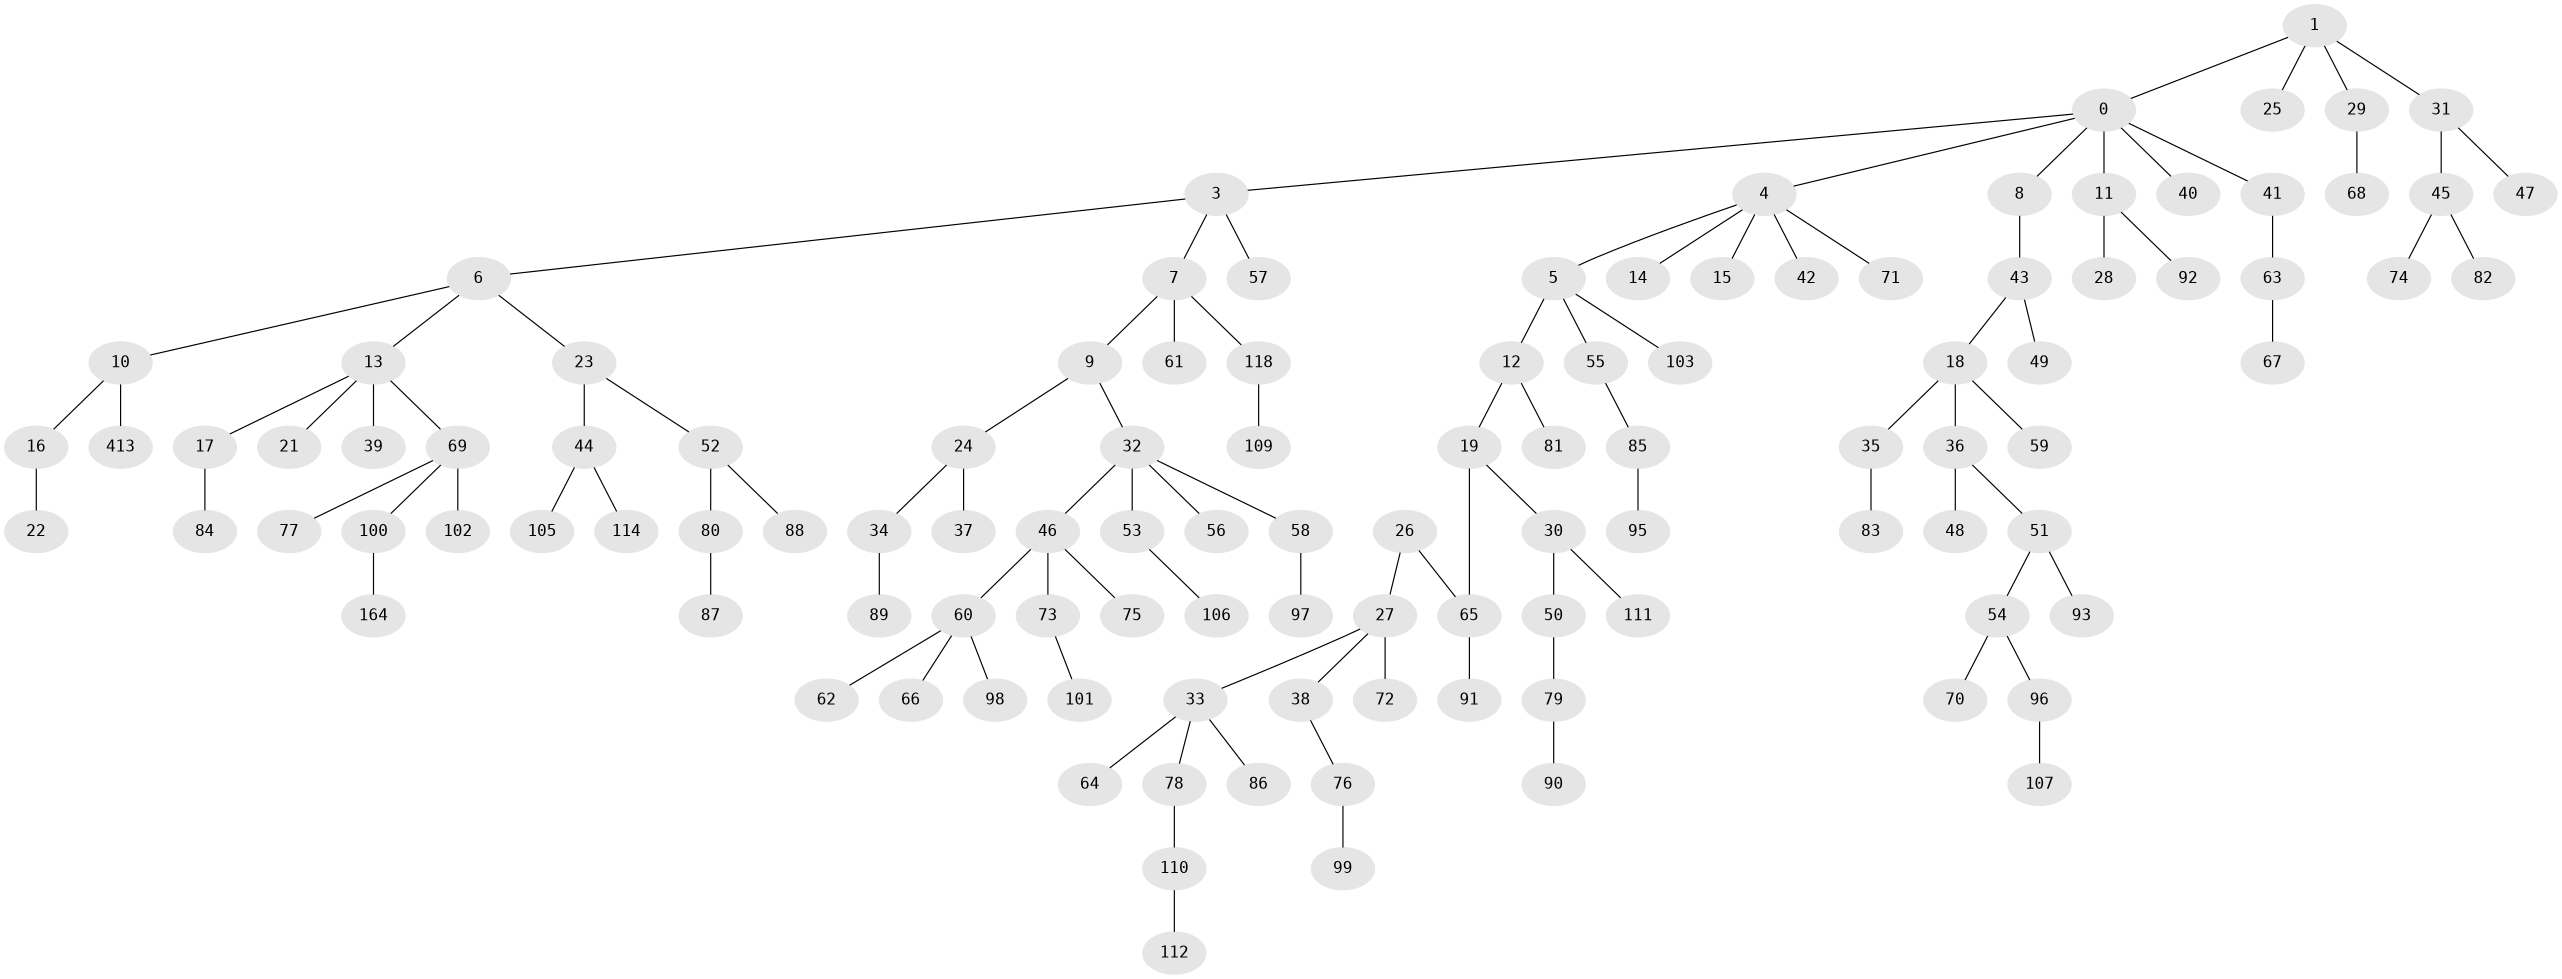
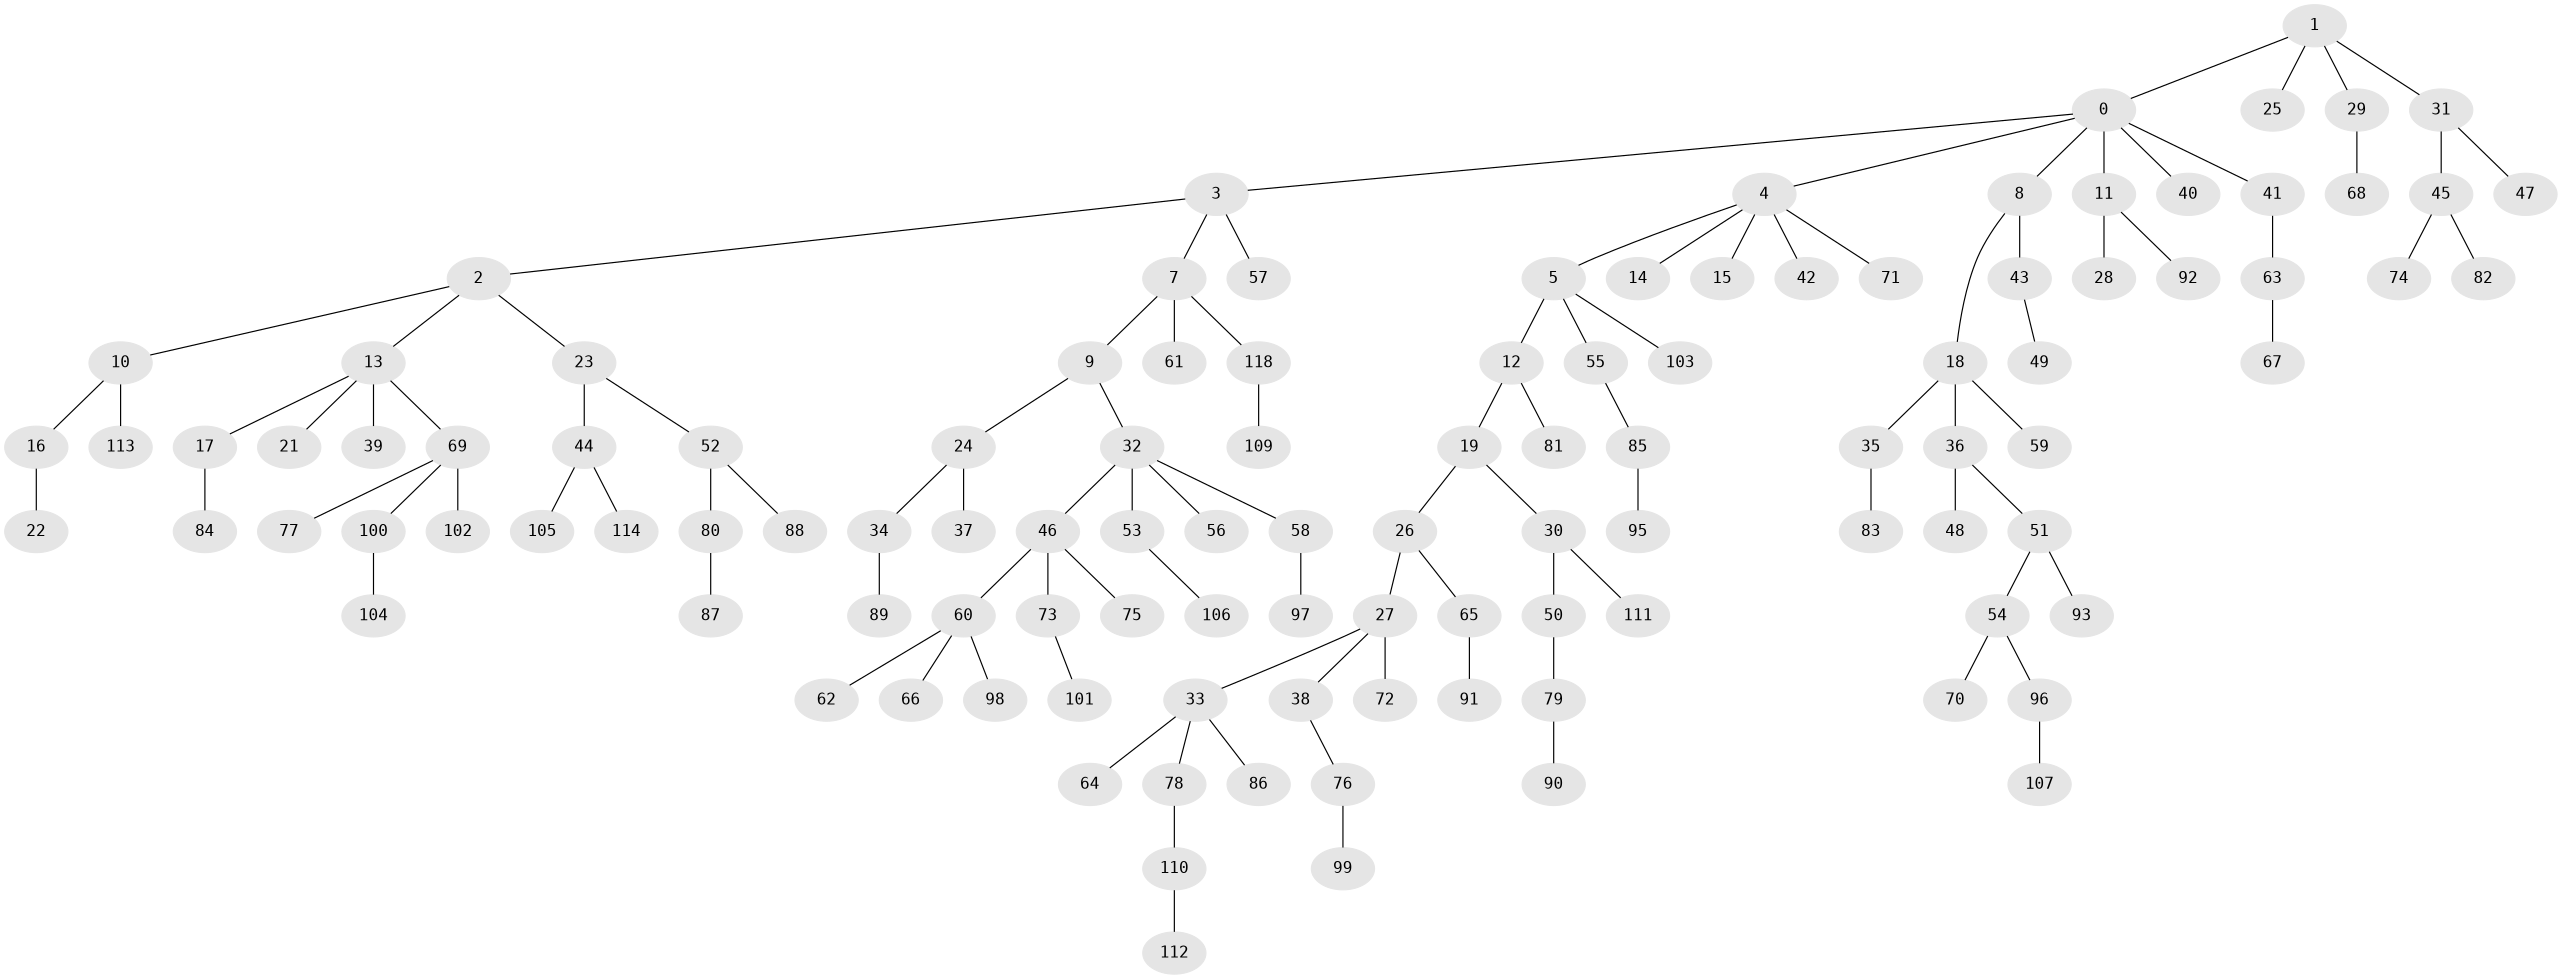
node "6": label "6" -> "2"
edge "43" -- "18": now "8" -- "18"
node "413": label "413" -> "113"
edge "19" -- "65": now "19" -- "26"
node "164": label "164" -> "104"
